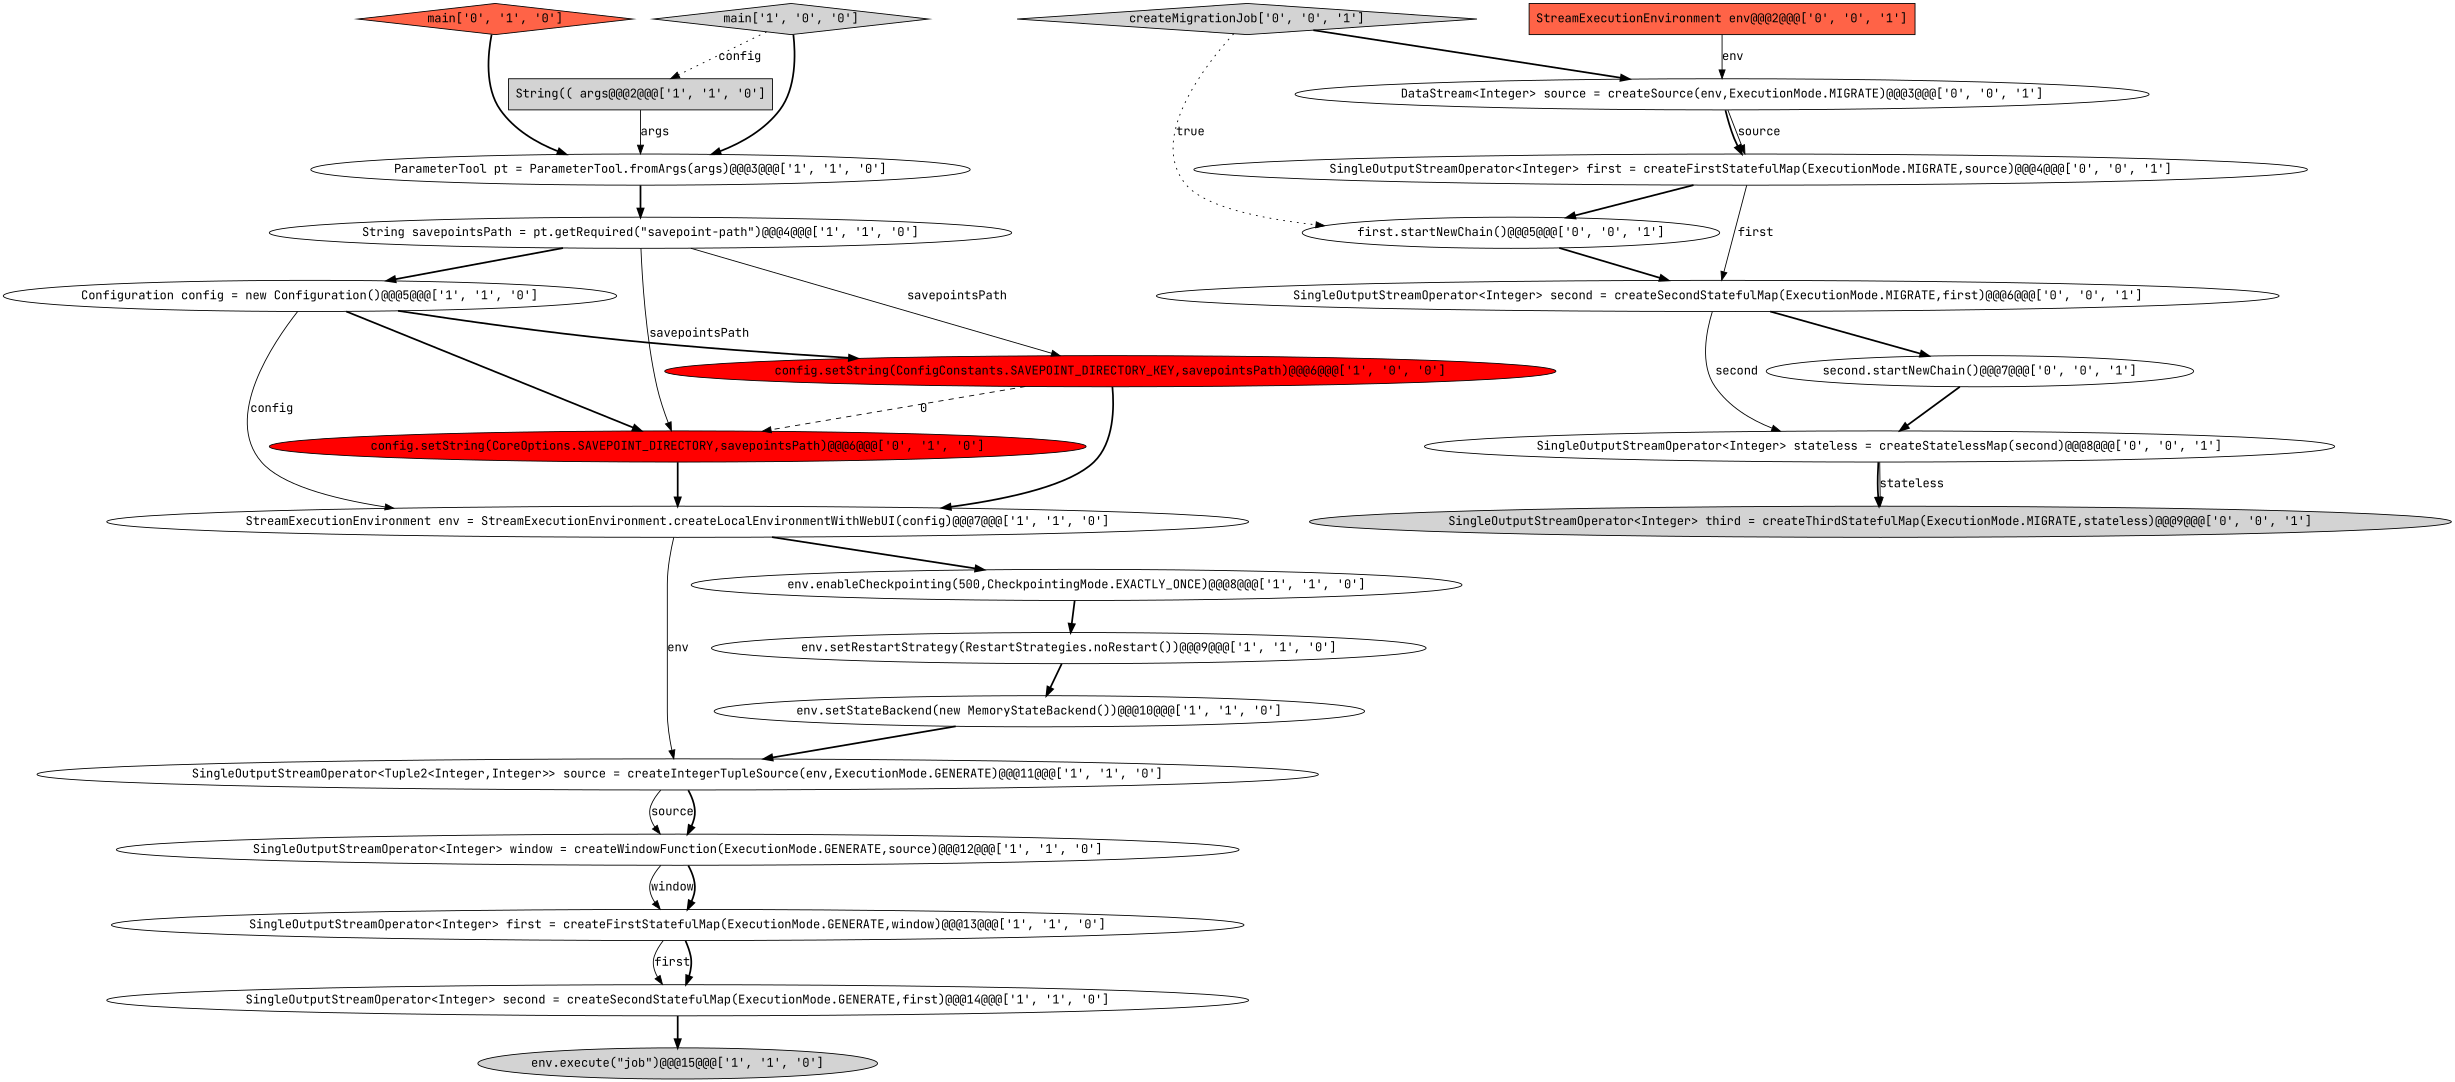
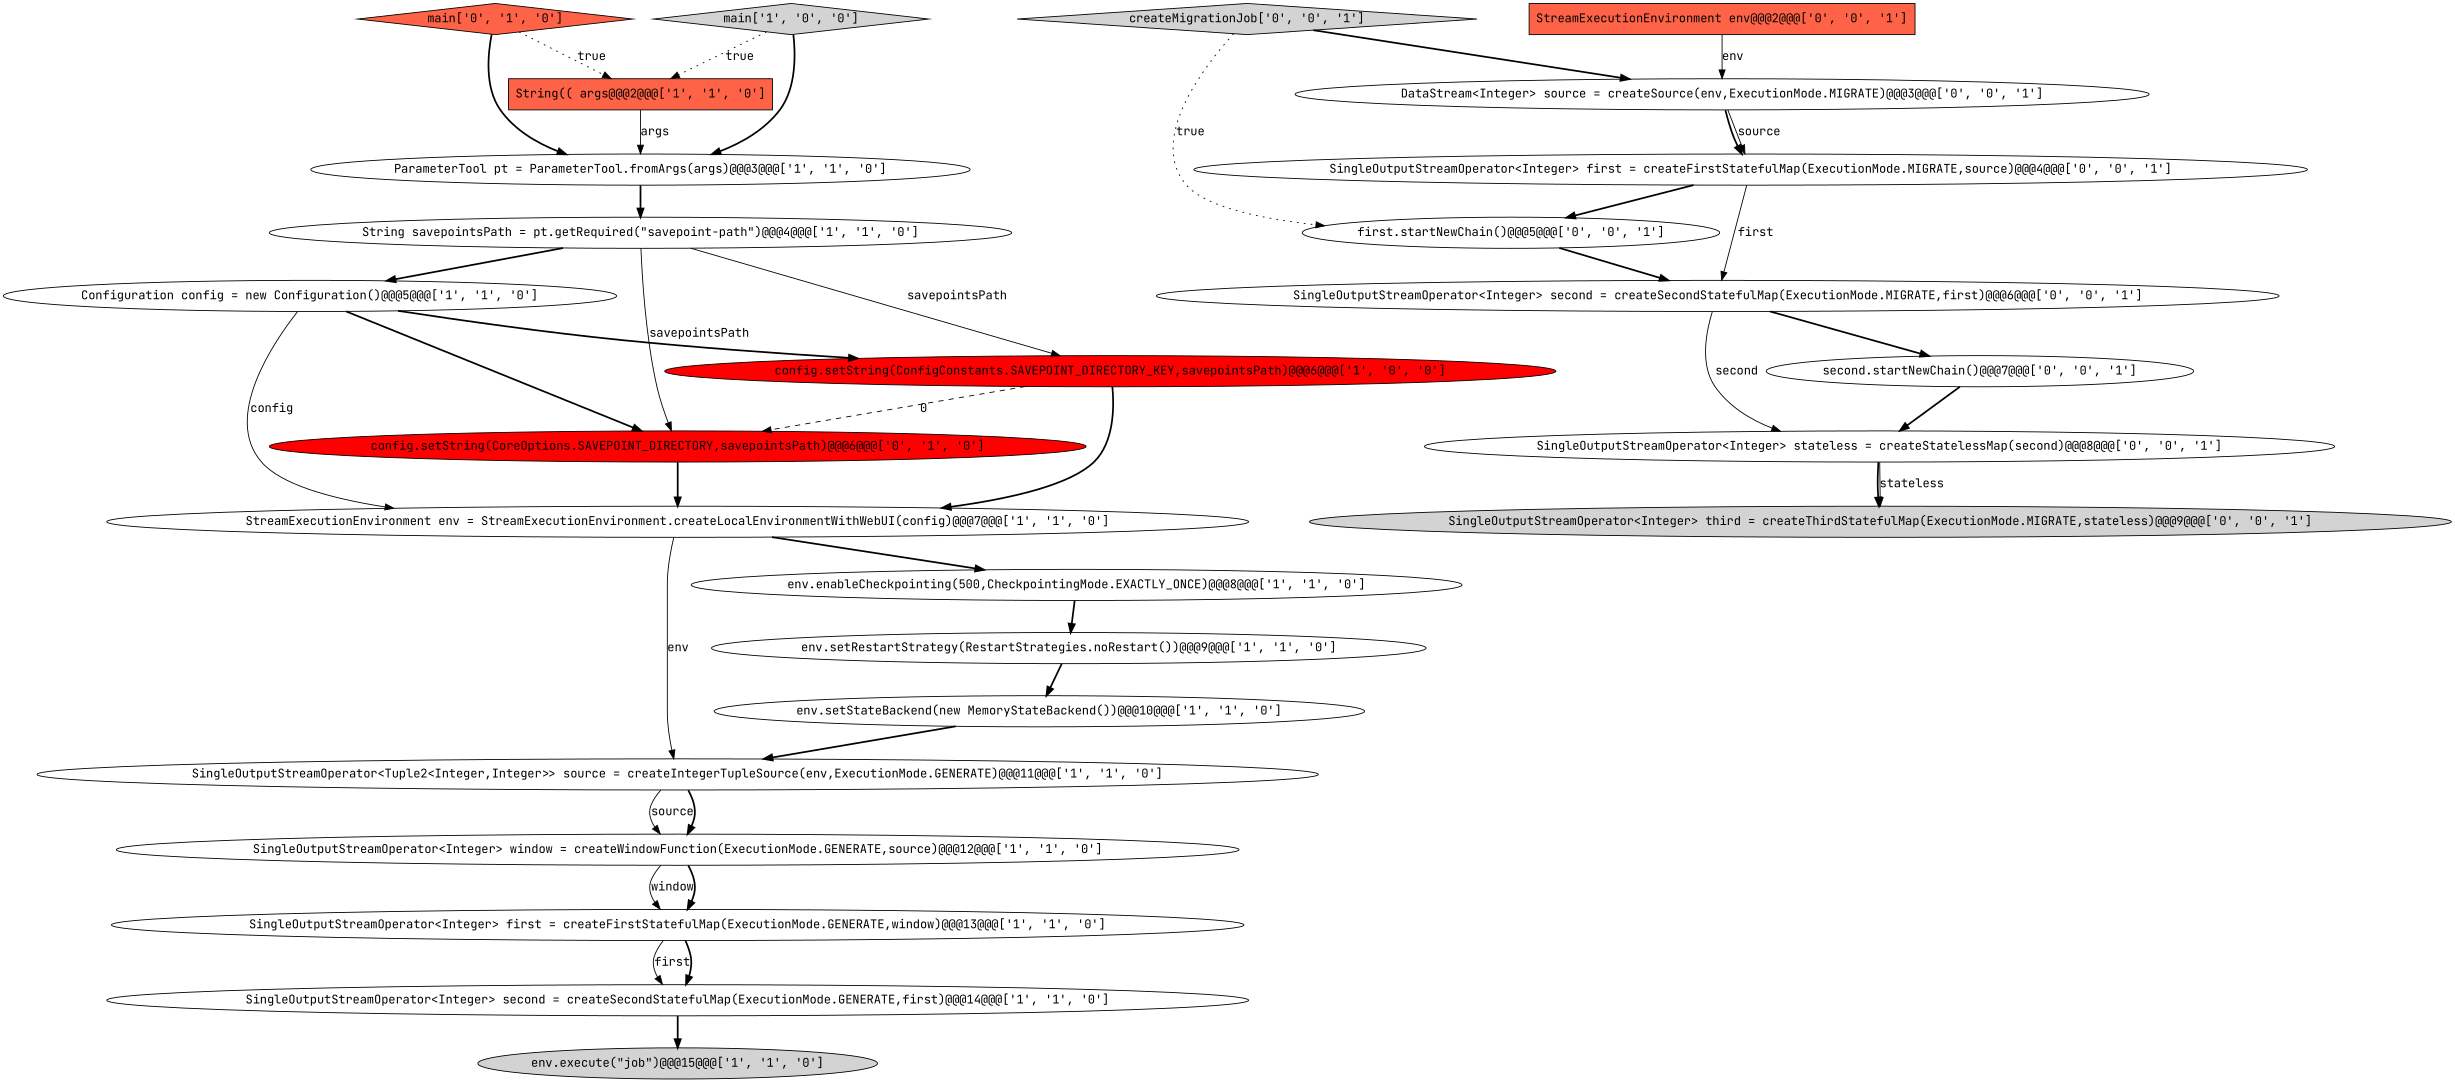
edge "main['0', '1', '0']" -> "String(( args@@@2@@@['1', '1', '0']": added, label "true"
edge "main['1', '0', '0']" -> "String(( args@@@2@@@['1', '1', '0']": label "config" -> "true"
node "String(( args@@@2@@@['1', '1', '0']": fillcolor lightgray -> tomato
